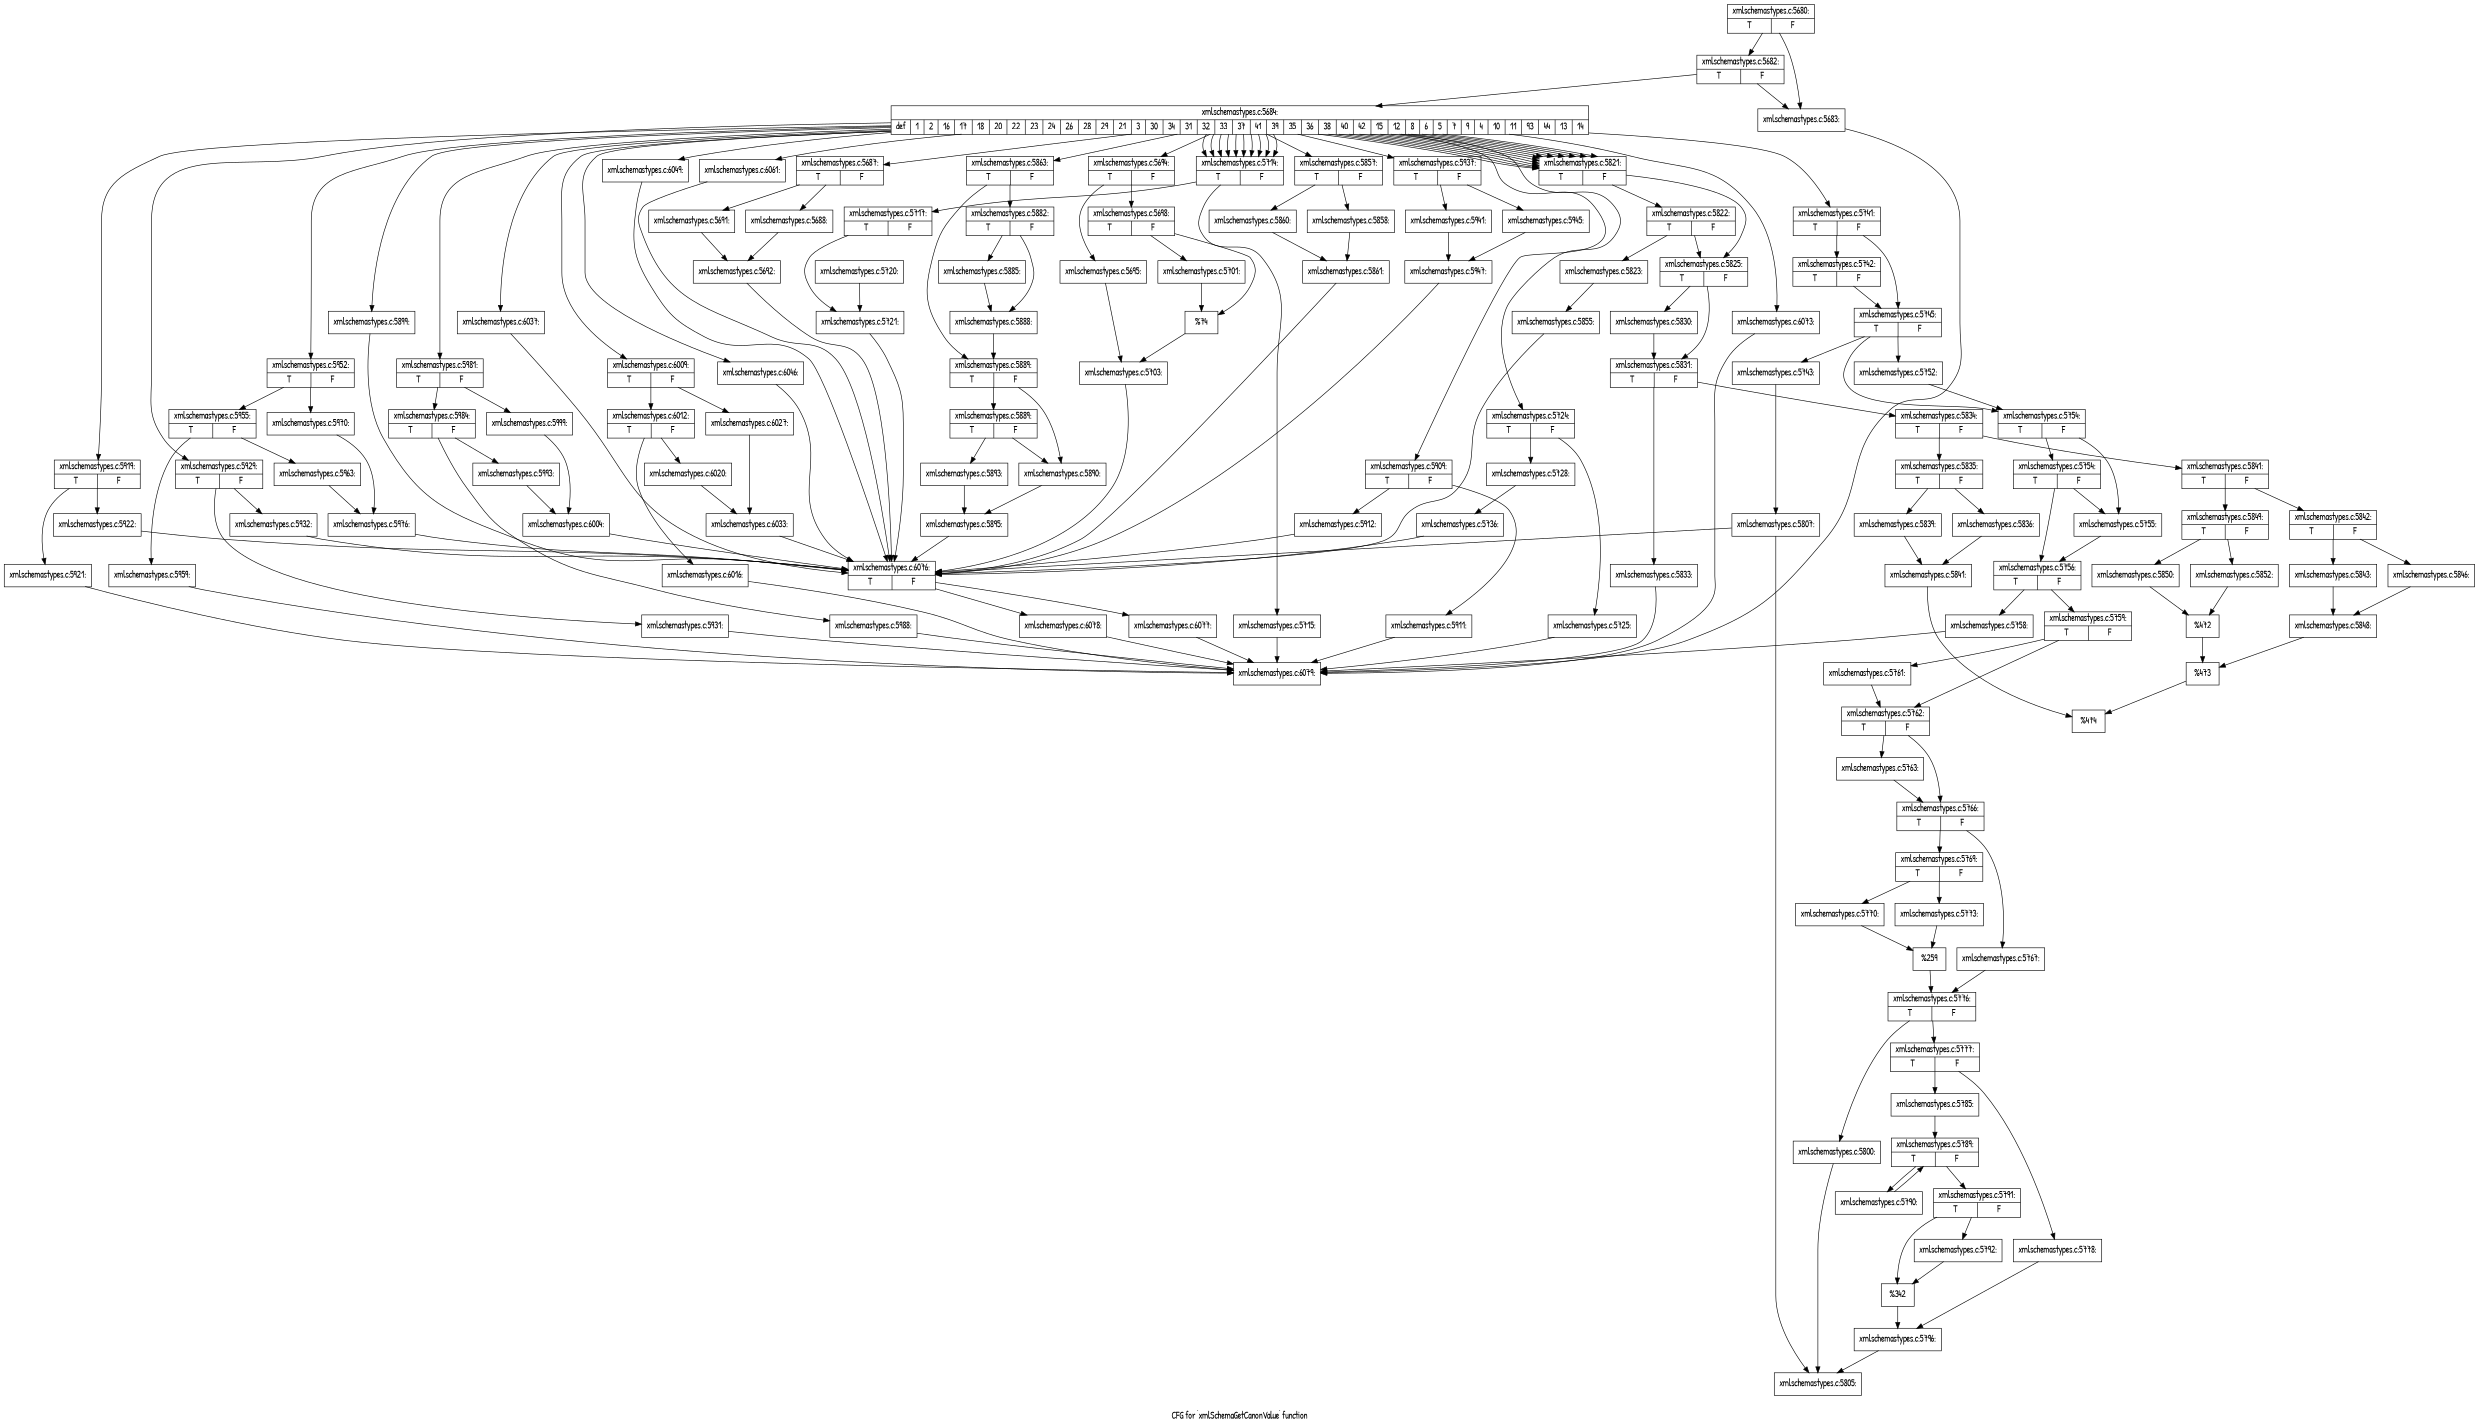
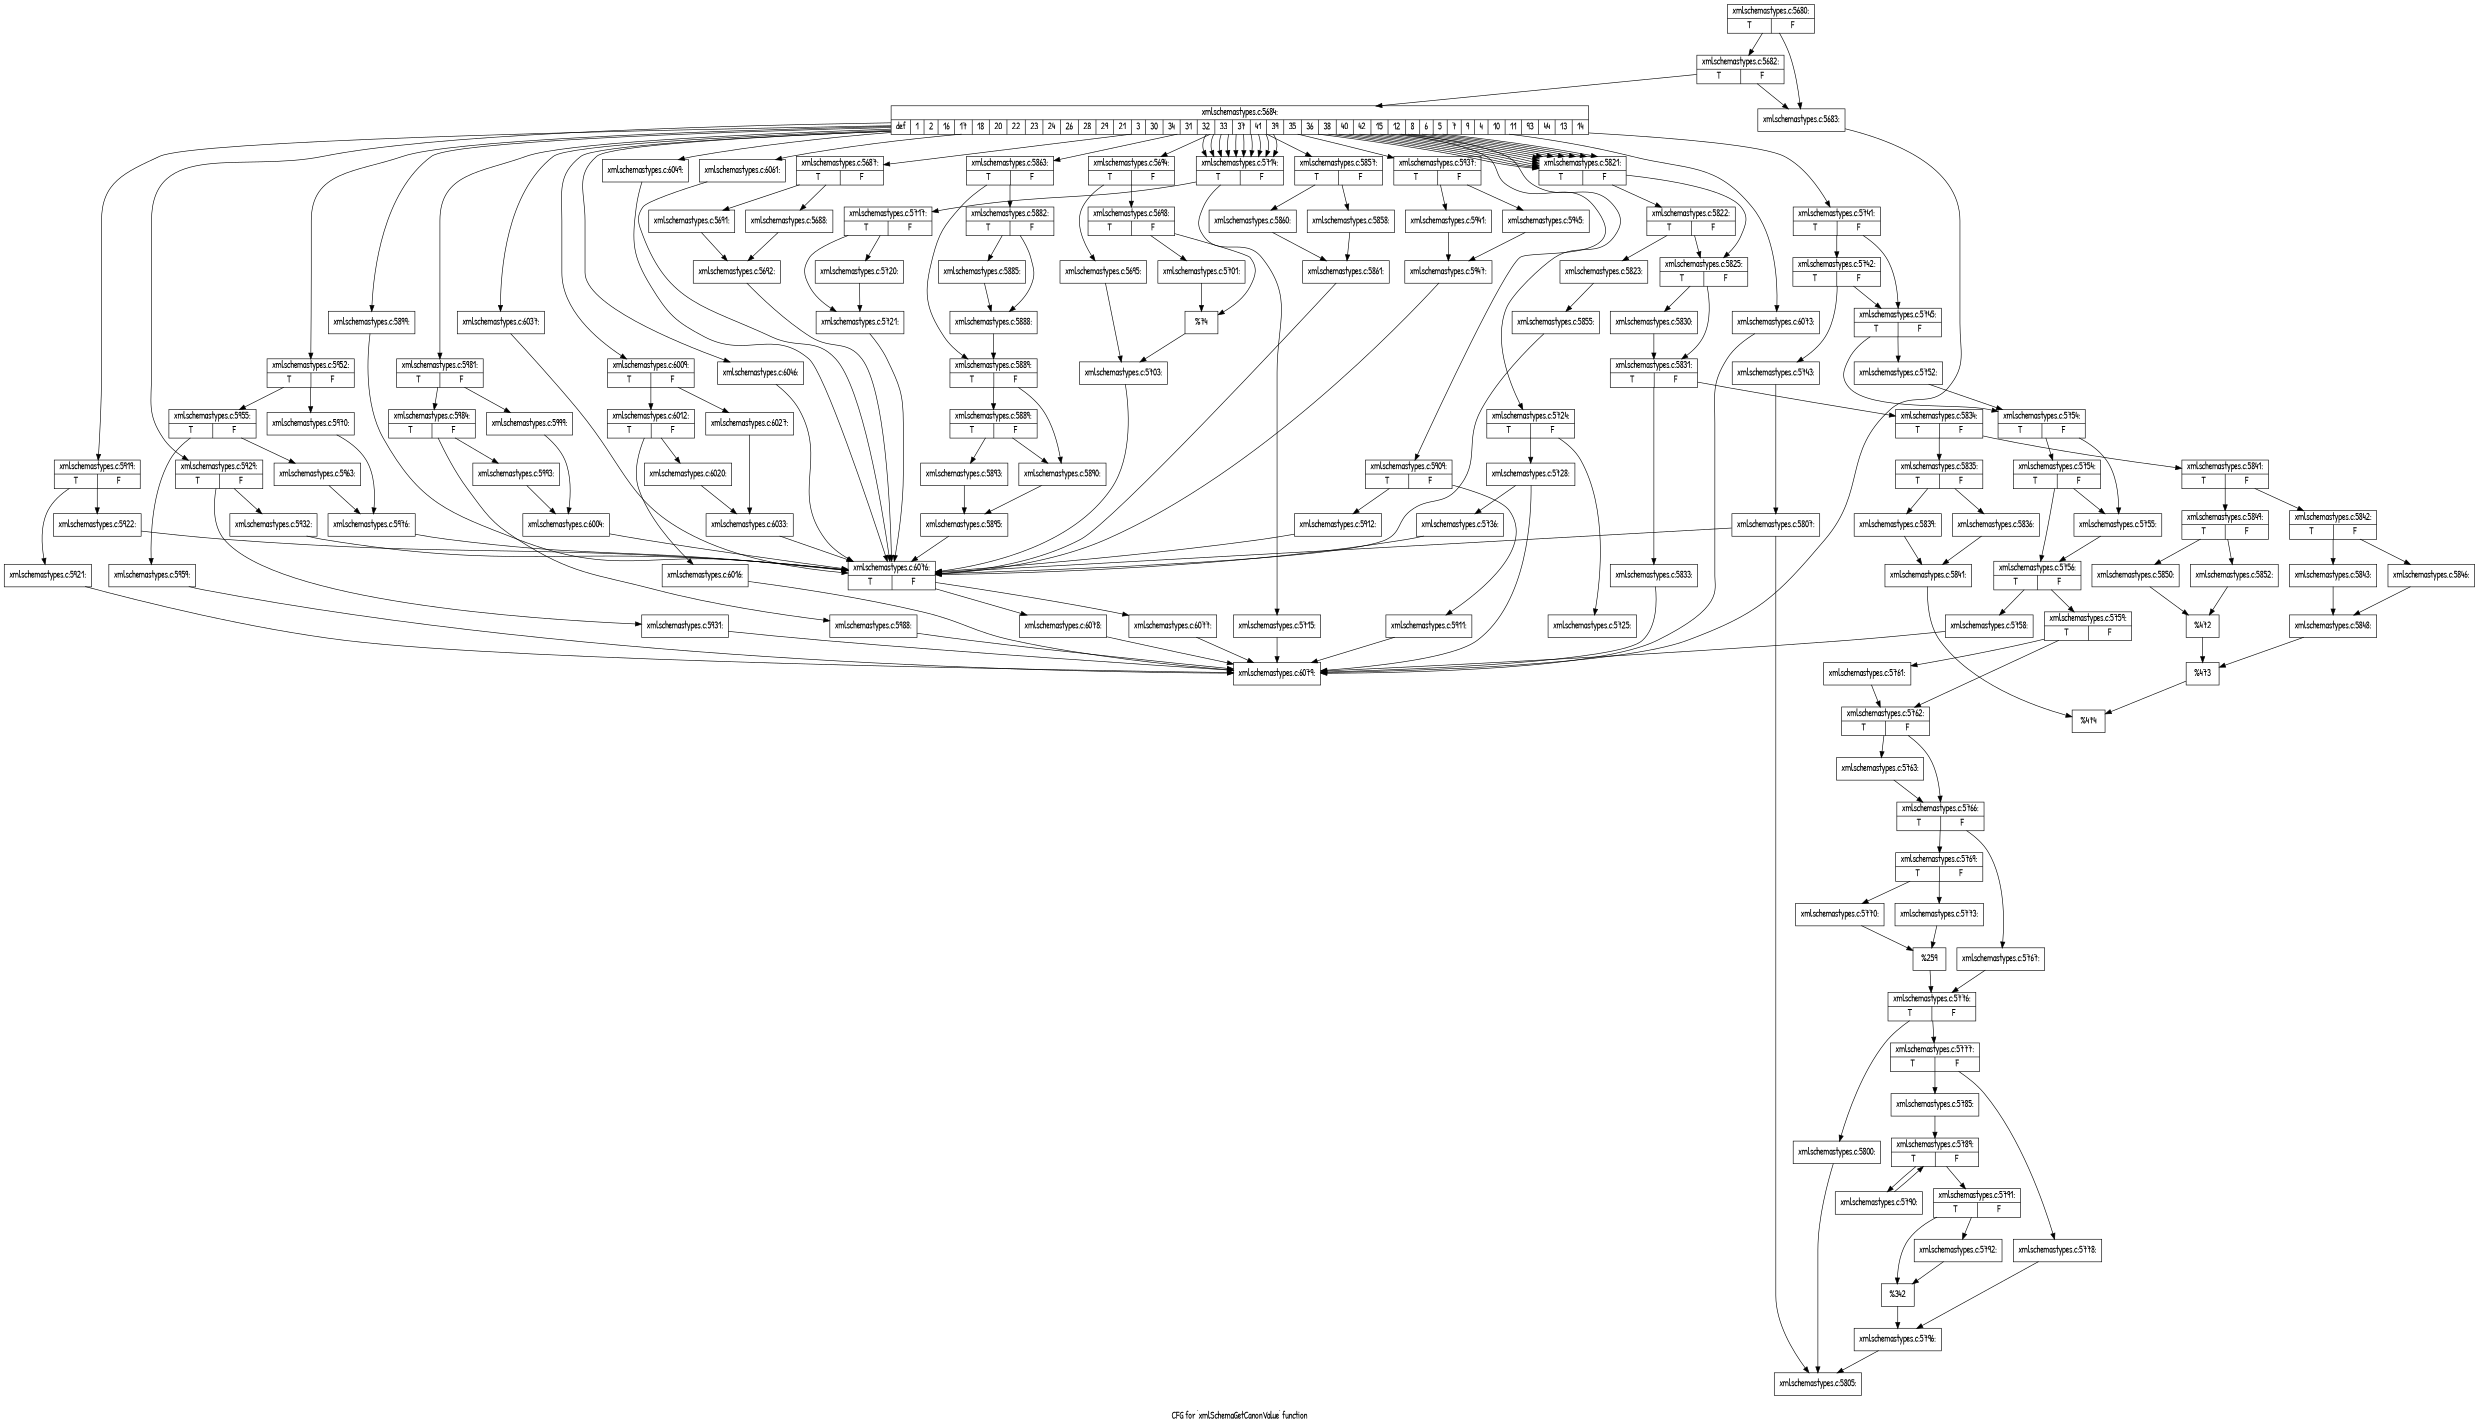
edge "xmlschemastypes.c:5717:" -> "xmlschemastypes.c:5720:": added
edge "xmlschemastypes.c:5745:" -> "xmlschemastypes.c:5743:": now "xmlschemastypes.c:5742:" -> "xmlschemastypes.c:5743:"
edge "xmlschemastypes.c:5725:" -> "xmlschemastypes.c:6079:": now "xmlschemastypes.c:5728:" -> "xmlschemastypes.c:6079:"
